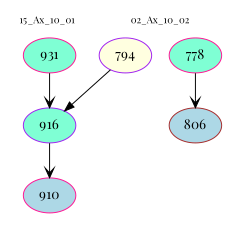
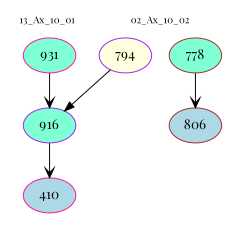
cluster "15_Ax_10_01": label "15_Ax_10_01" -> "13_Ax_10_01"
node "778": color deeppink -> brown
node "910": label "910" -> "410"
